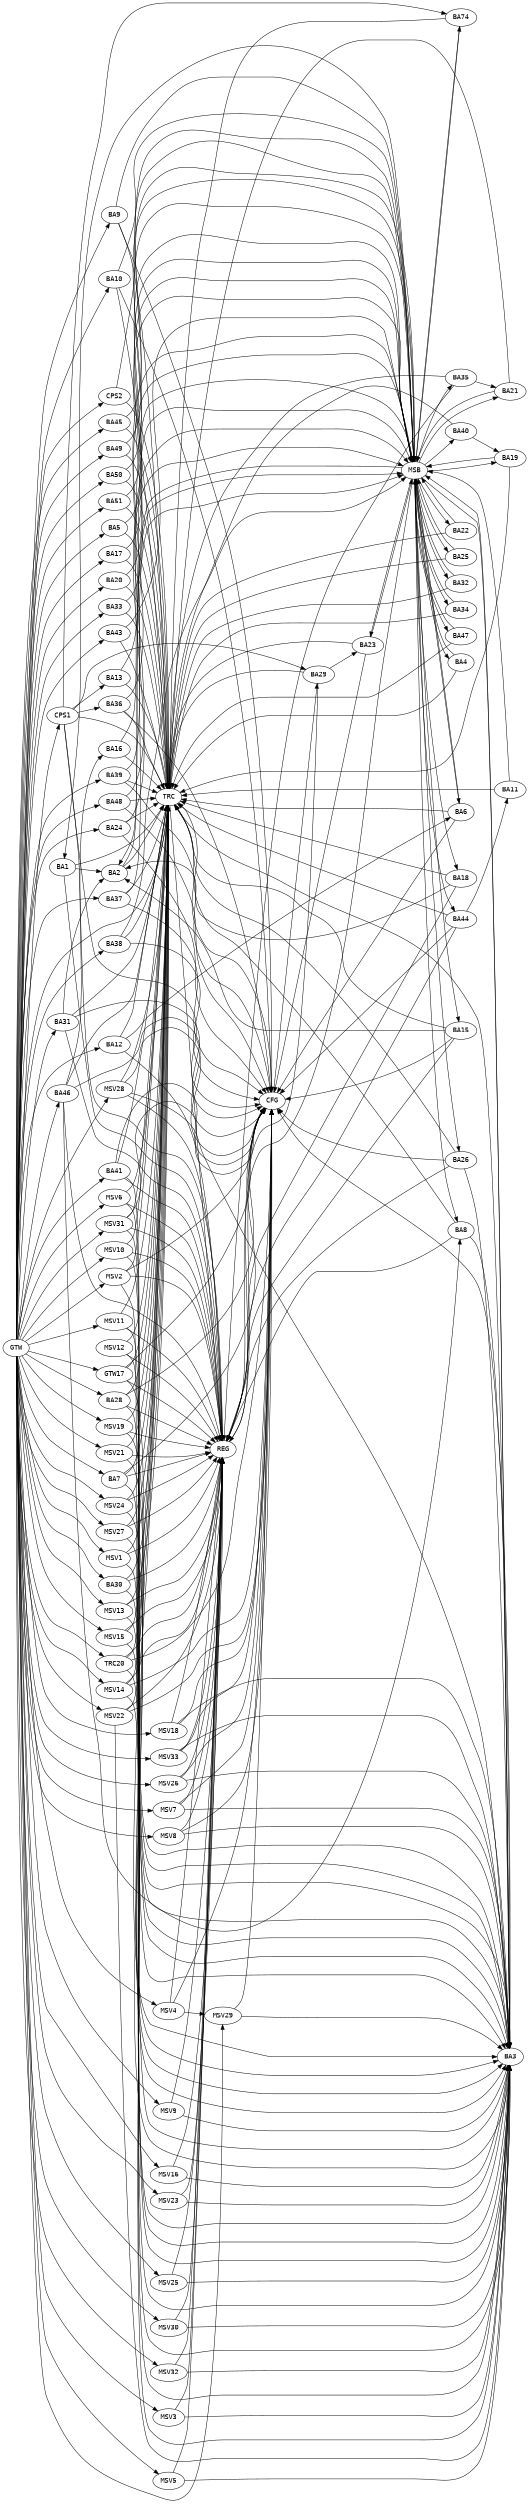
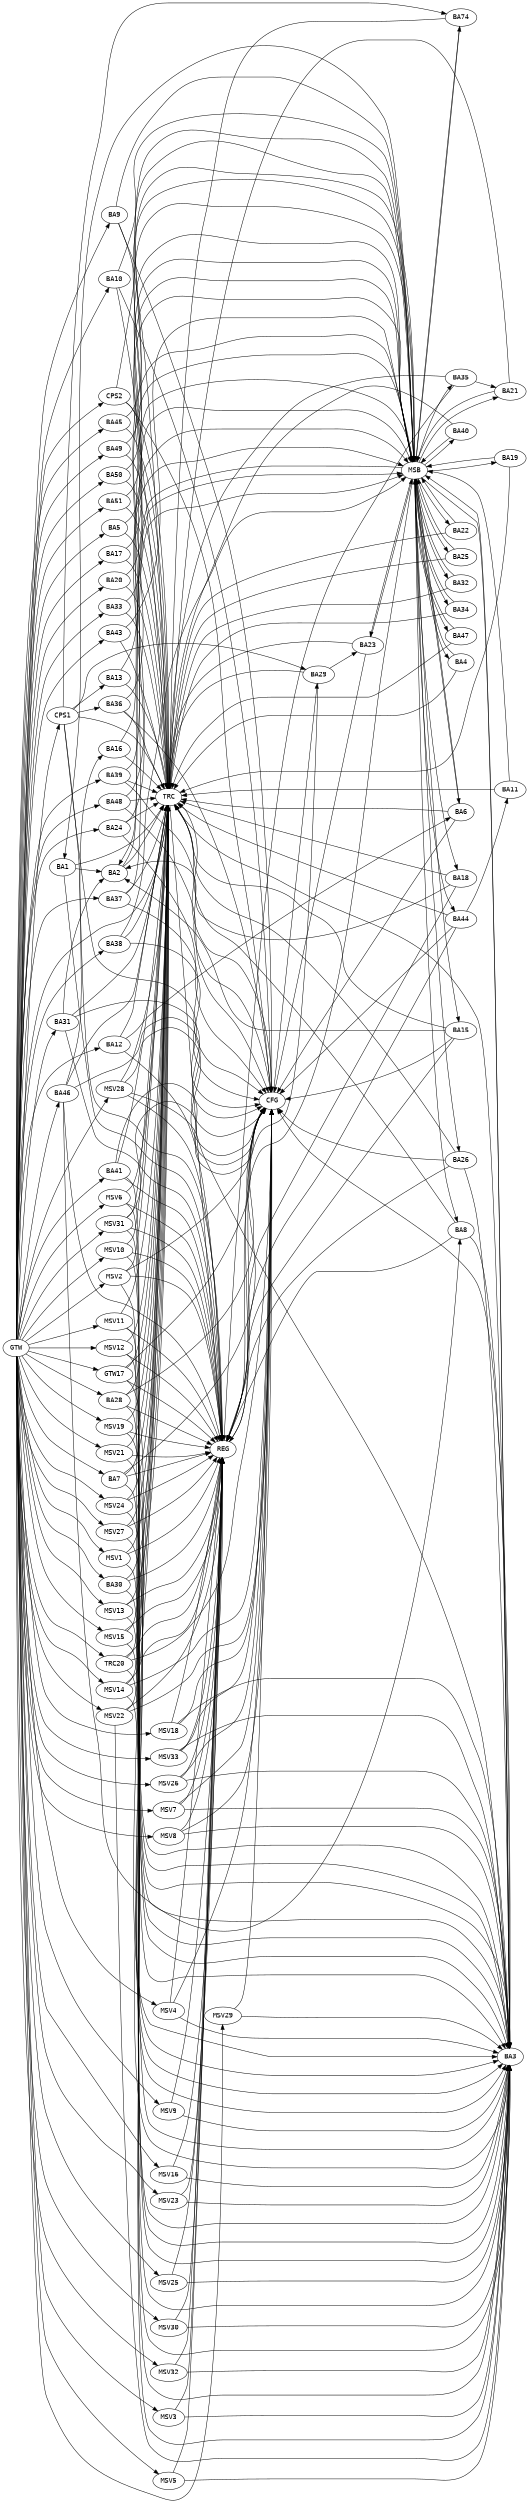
edge "BA40" -> "BA19": now "BA40" -> "MSB"
edge "CPS2" -> "CFG": added
edge "GTW" -> "MSV12": added
edge "MSV4" -> "MSV29": now "MSV4" -> "BA3"
